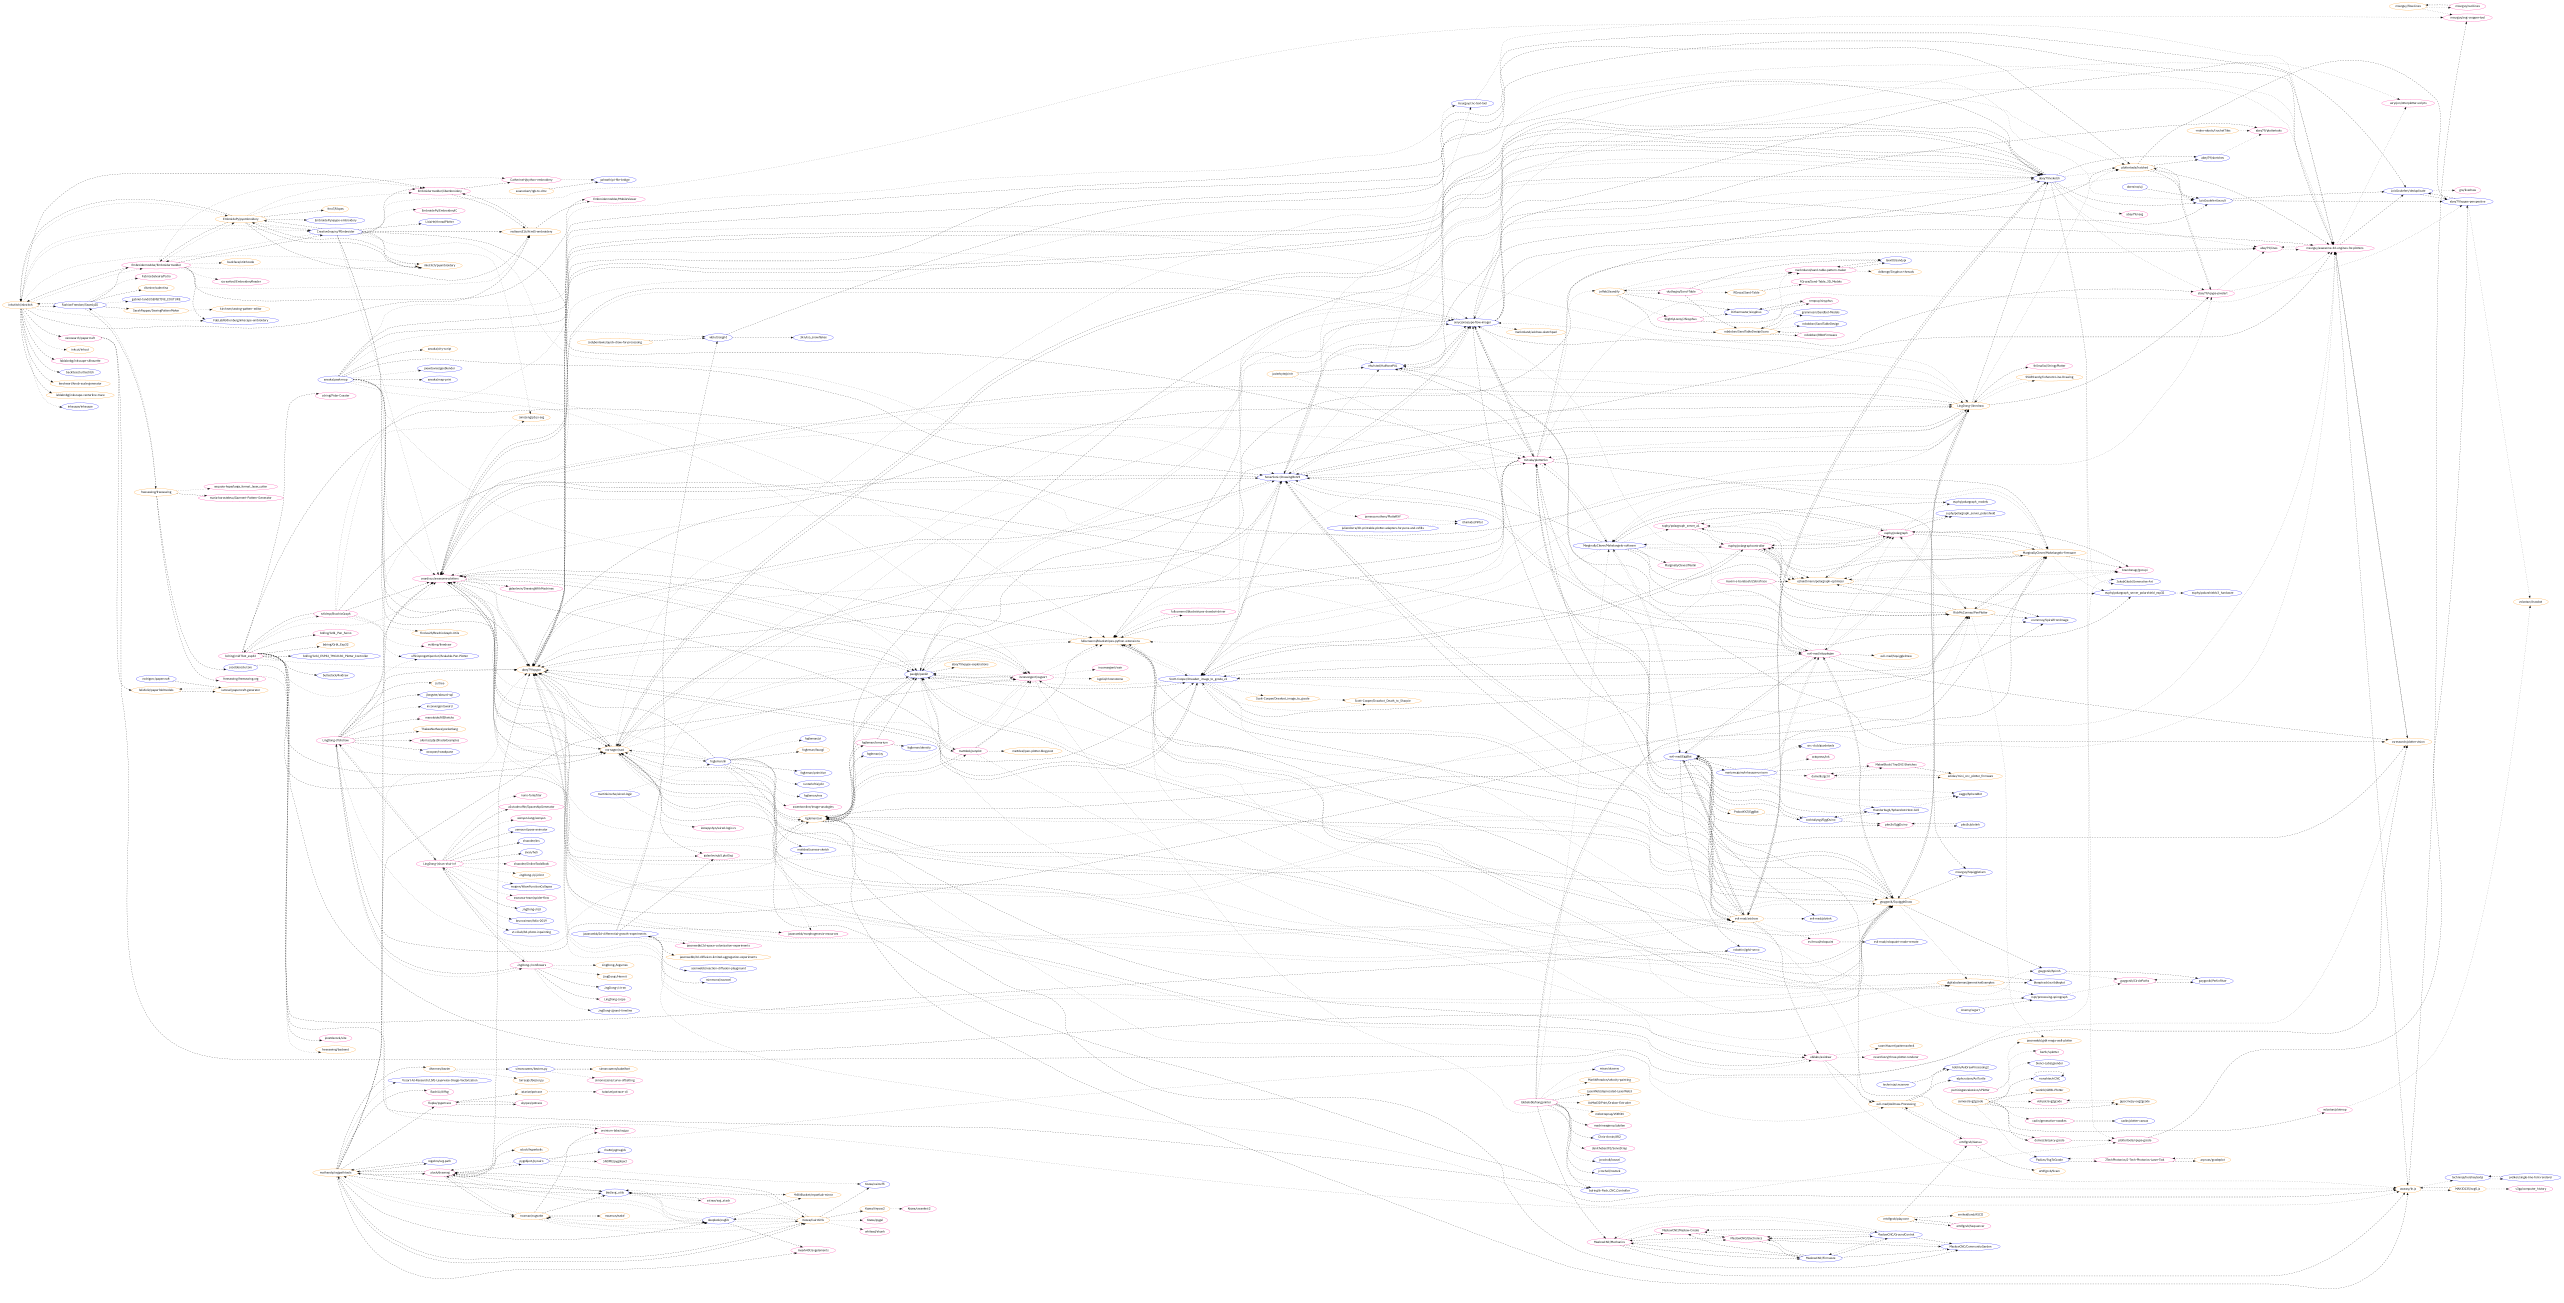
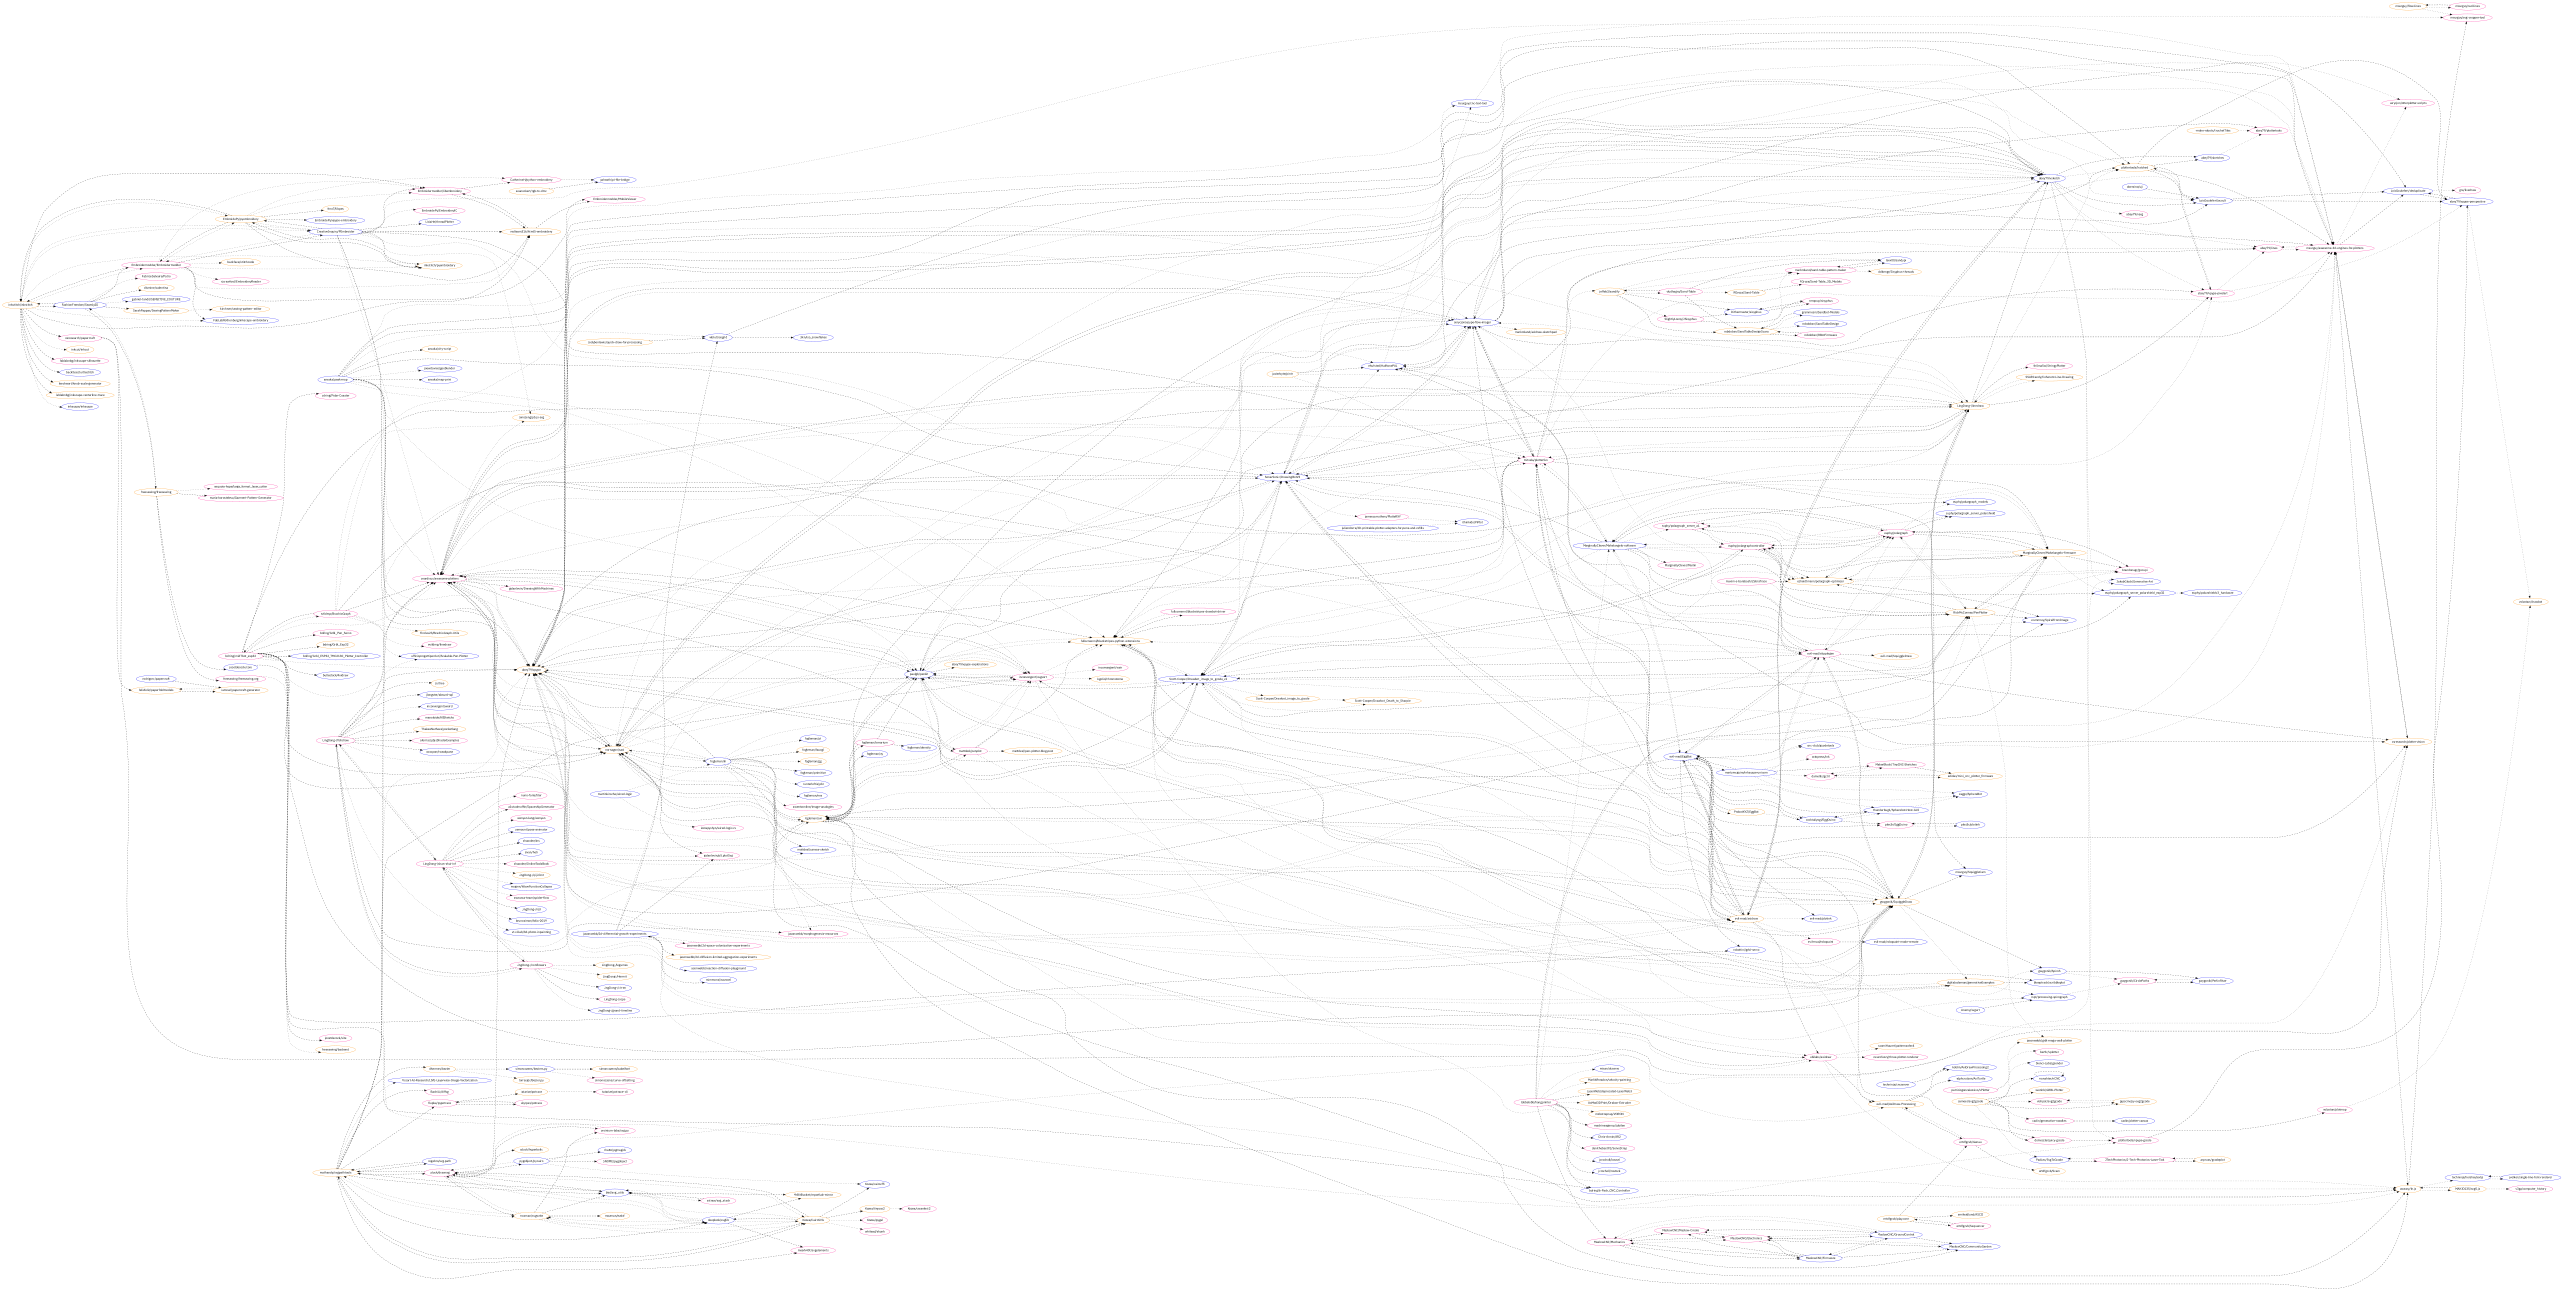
node "fogleman/gg": added
